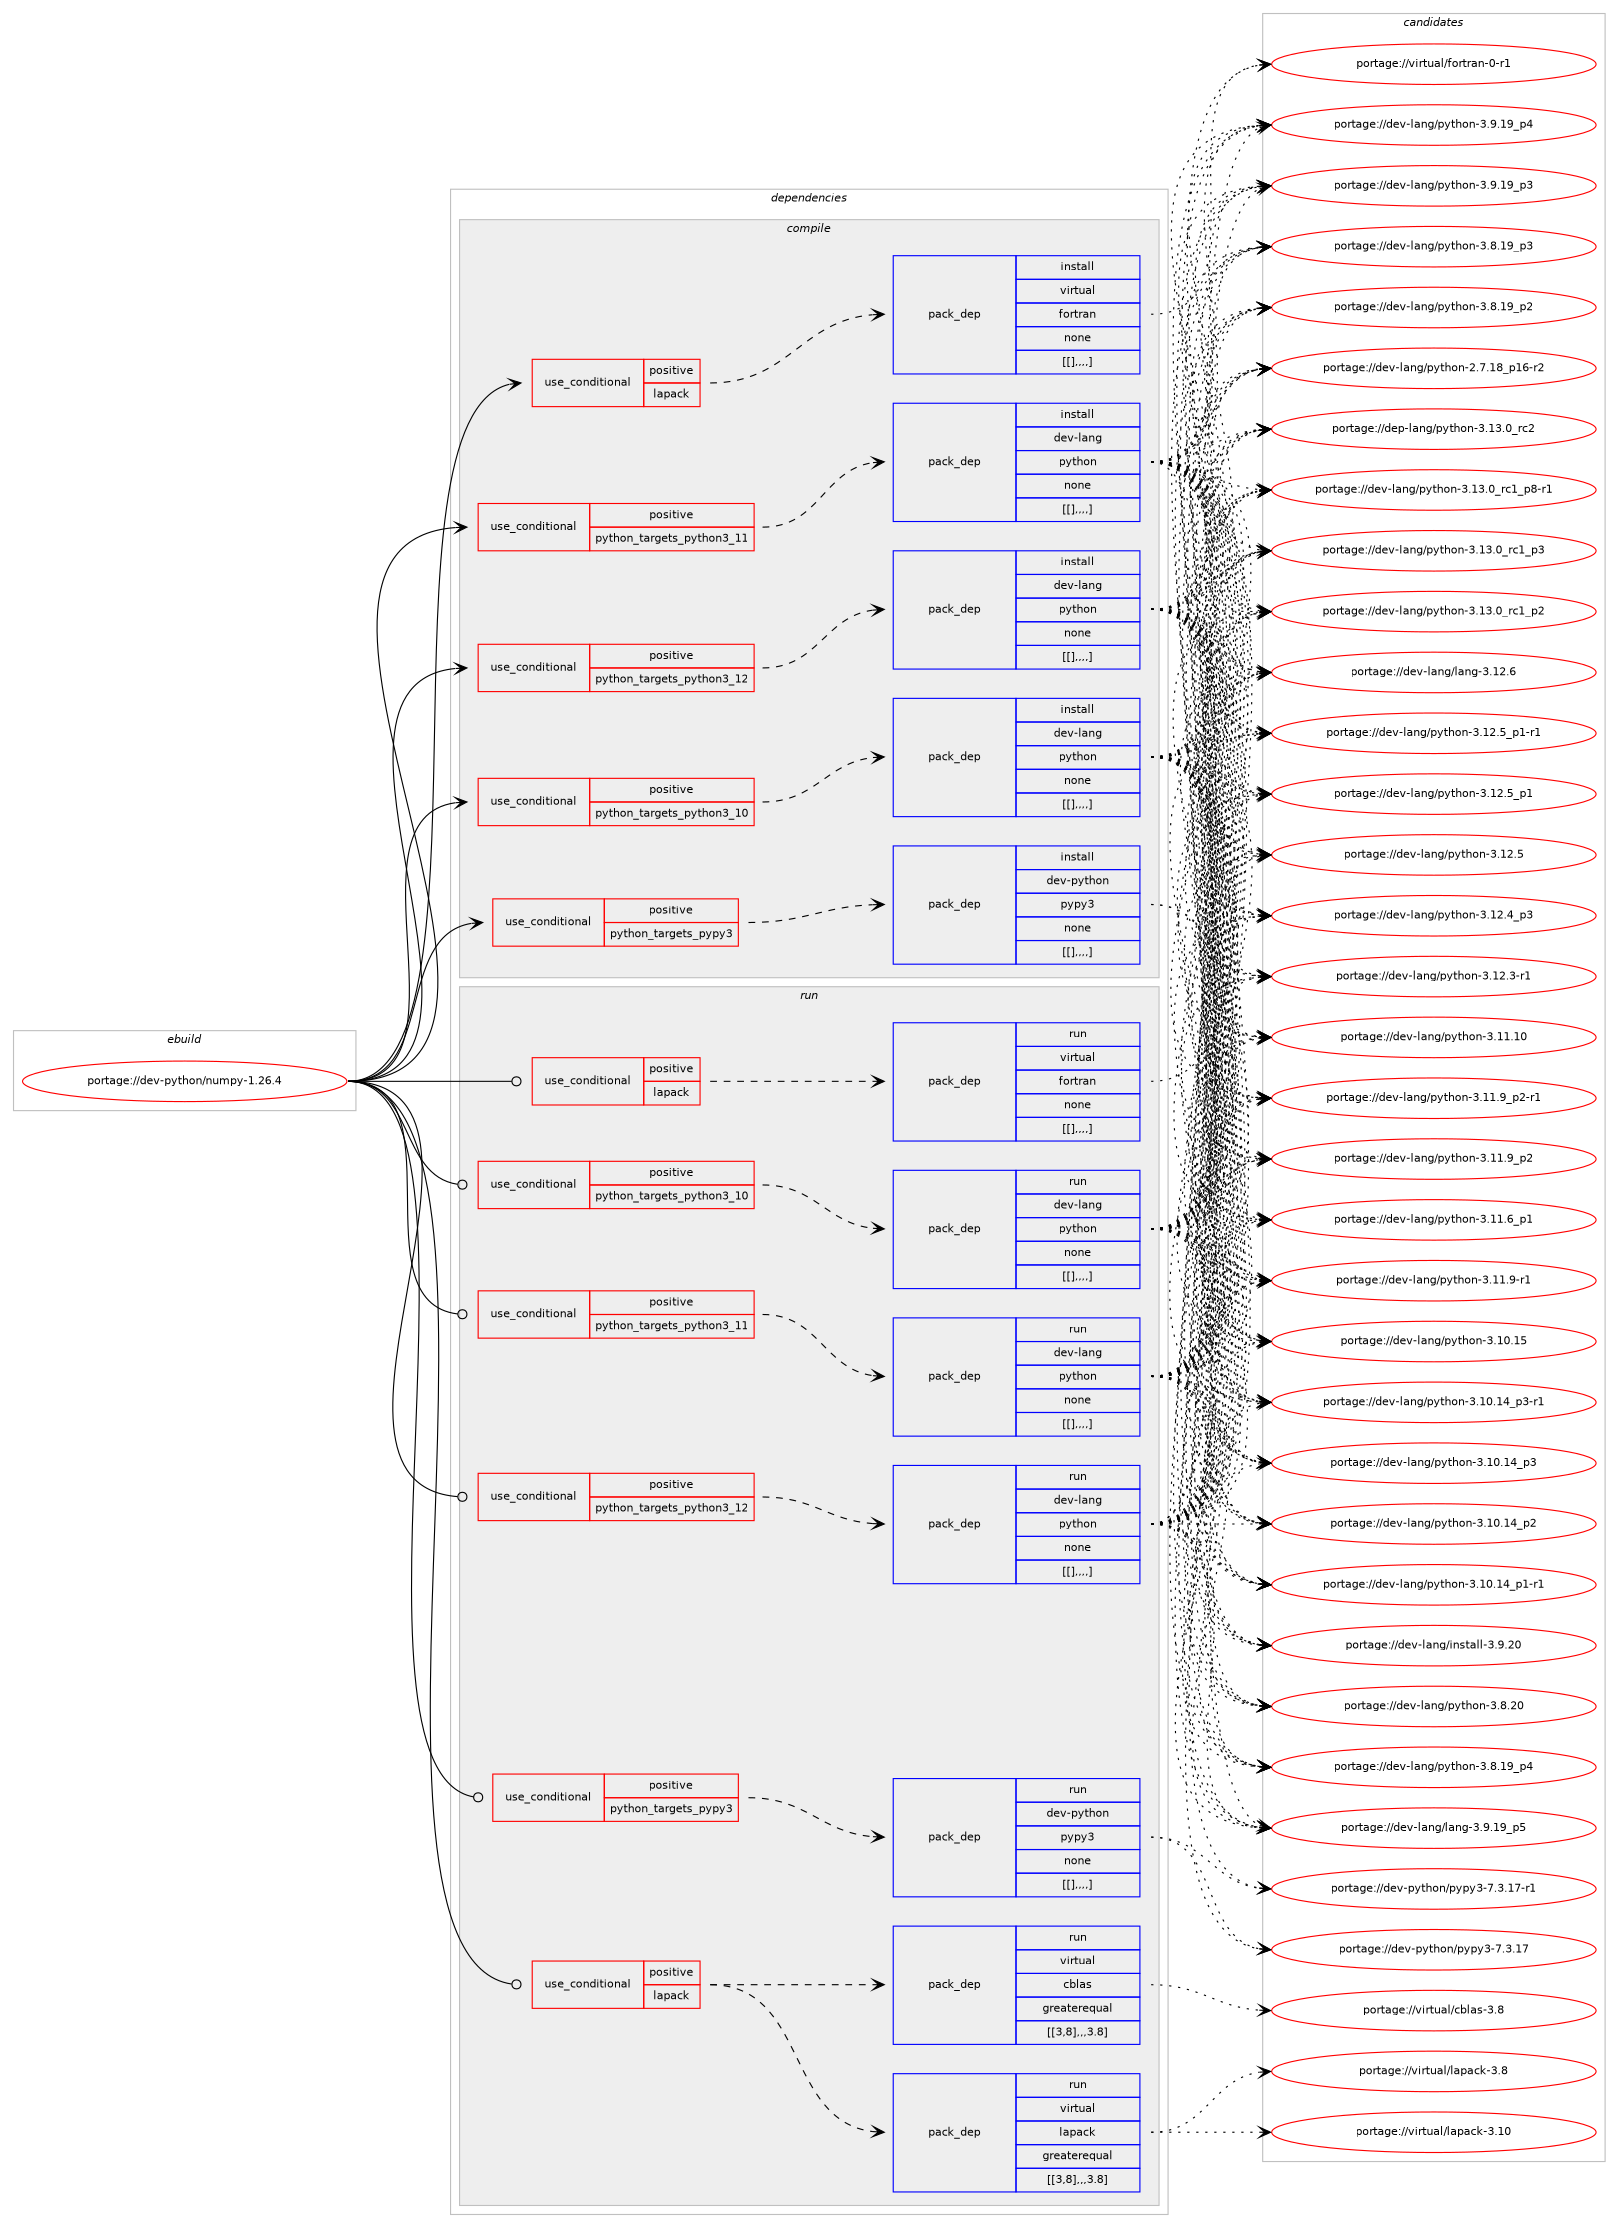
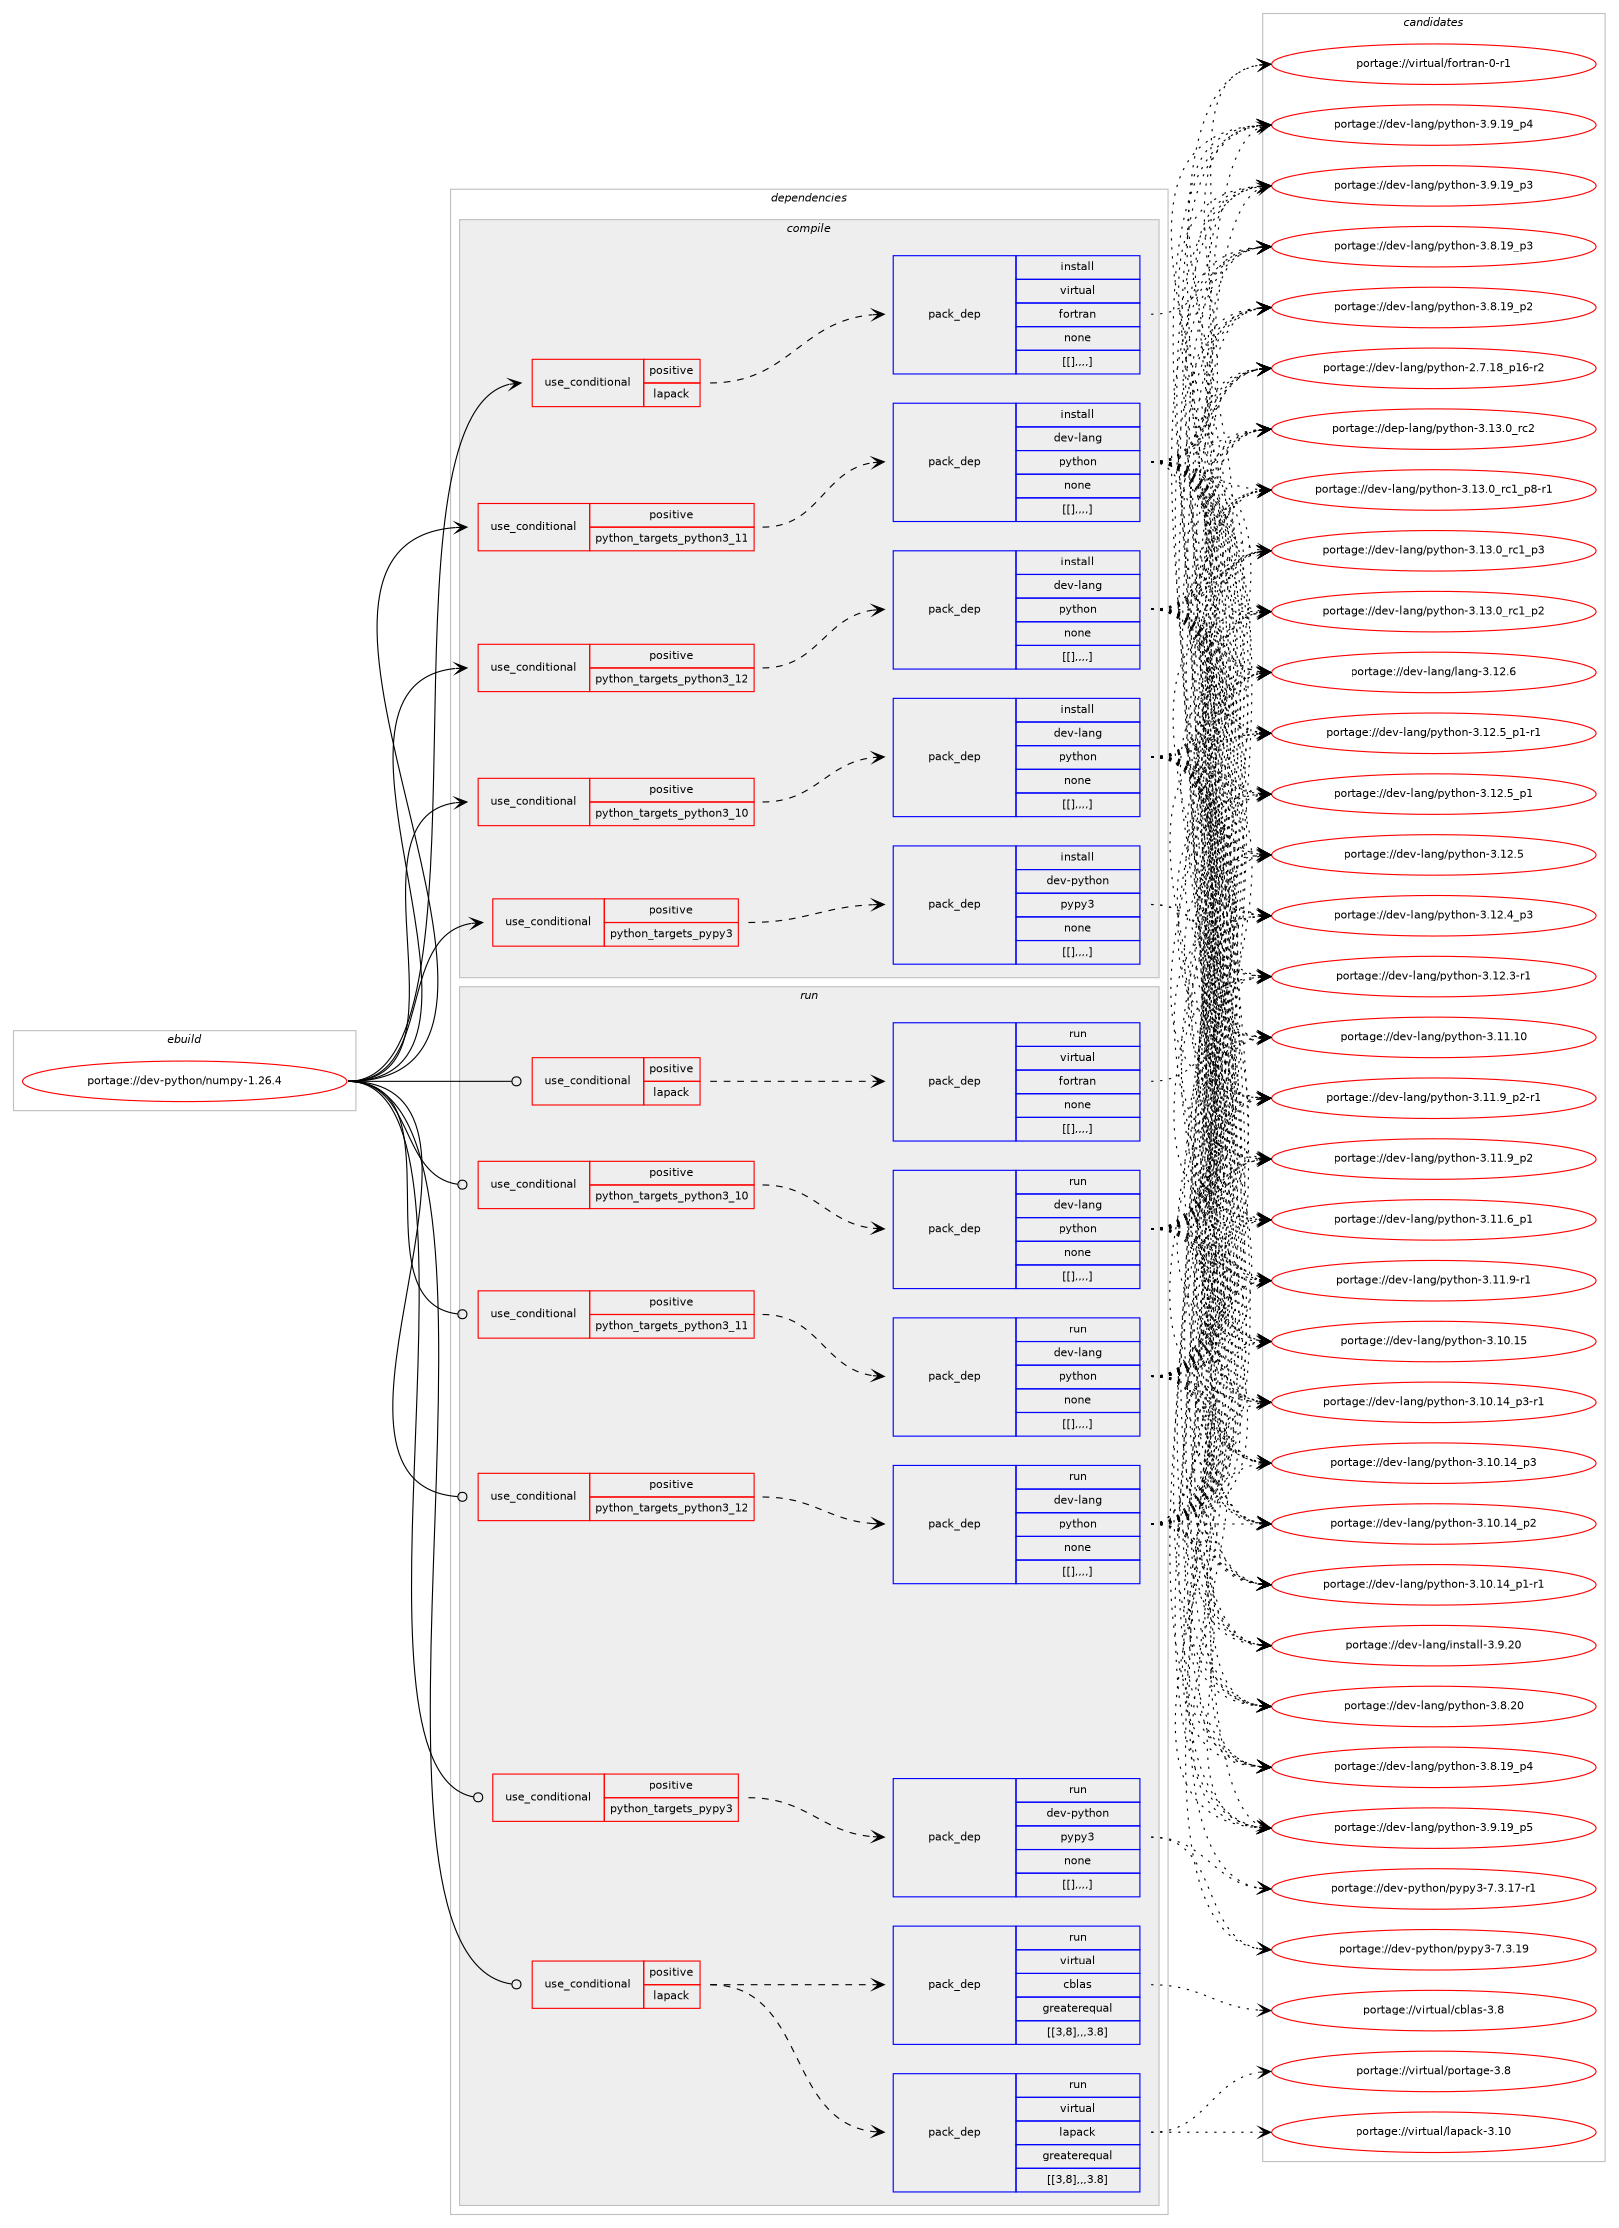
node "portage://dev-lang/lang-3.9.19_p5": label "portage://dev-lang/lang-3.9.19_p5" -> "portage://dev-lang/python-3.9.19_p5"
node "portage://dev-python/pypy3-7.3.17": label "portage://dev-python/pypy3-7.3.17" -> "portage://dev-python/pypy3-7.3.19"
node "portage://virtual/lapack-3.8": label "portage://virtual/lapack-3.8" -> "portage://virtual/portage-3.8"
